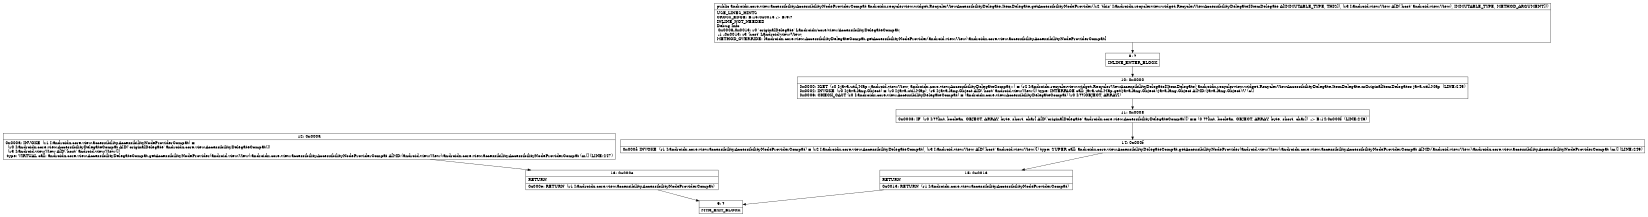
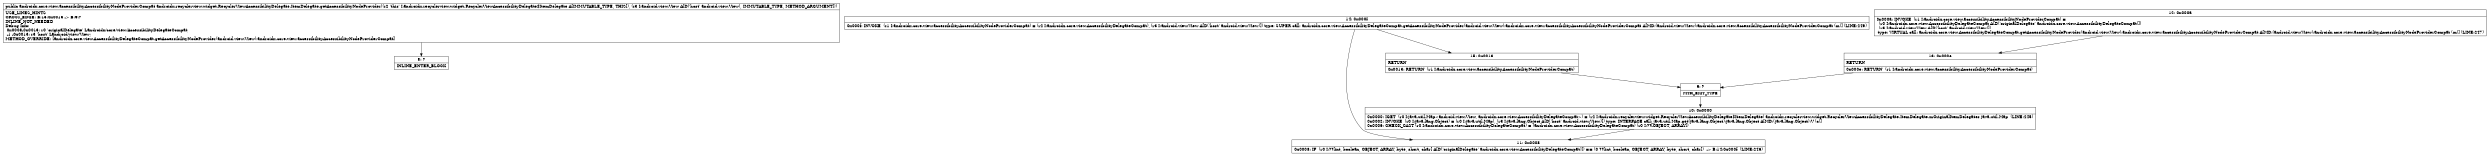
edge "8: ?" -> "10: 0x0000": now "9: ?" -> "10: 0x0000"
edge "11: 0x0008" -> "14: 0x000f": reversed
node "9: ?": text "MTH_EXIT_BLOCK" -> "MTH_EXIT_TYPE"
